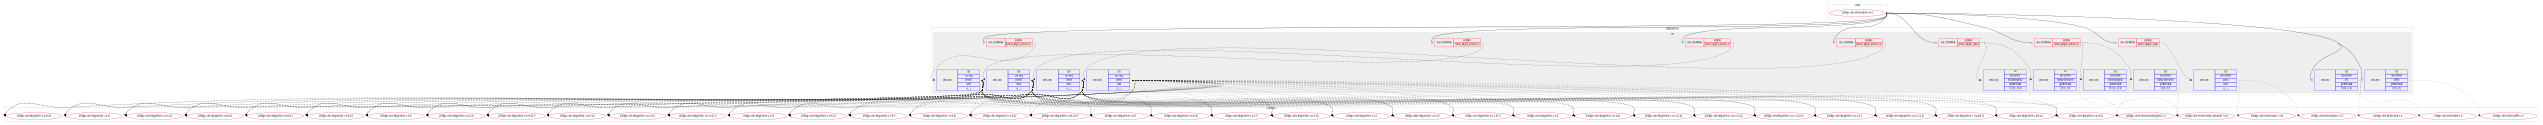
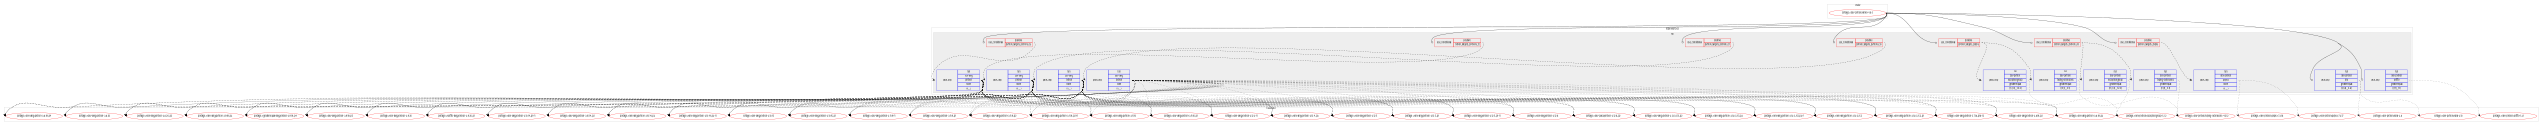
node "portage://dev-lang/python-3.9.19_p4": label "portage://dev-lang/python-3.9.19_p4" -> "portage://greaterequal-lang/python-3.9.19_p4"
node "portage://dev-lang/python-3.9.20_p1": label "portage://dev-lang/python-3.9.20_p1" -> "portage://sniffio-lang/python-3.9.20_p1"
node "portage://pypy-lang/python-3.12.5_p1": label "portage://pypy-lang/python-3.12.5_p1" -> "portage://dev-lang/python-3.12.5_p1"
node "portage://run-lang/python-3.12.5_p1-r1": label "portage://run-lang/python-3.12.5_p1-r1" -> "portage://dev-lang/python-3.12.5_p1-r1"
node "portage://dev-lang/python-3.12.6_p2": label "portage://dev-lang/python-3.12.6_p2" -> "portage://dev-pack/python-3.12.6_p2"
